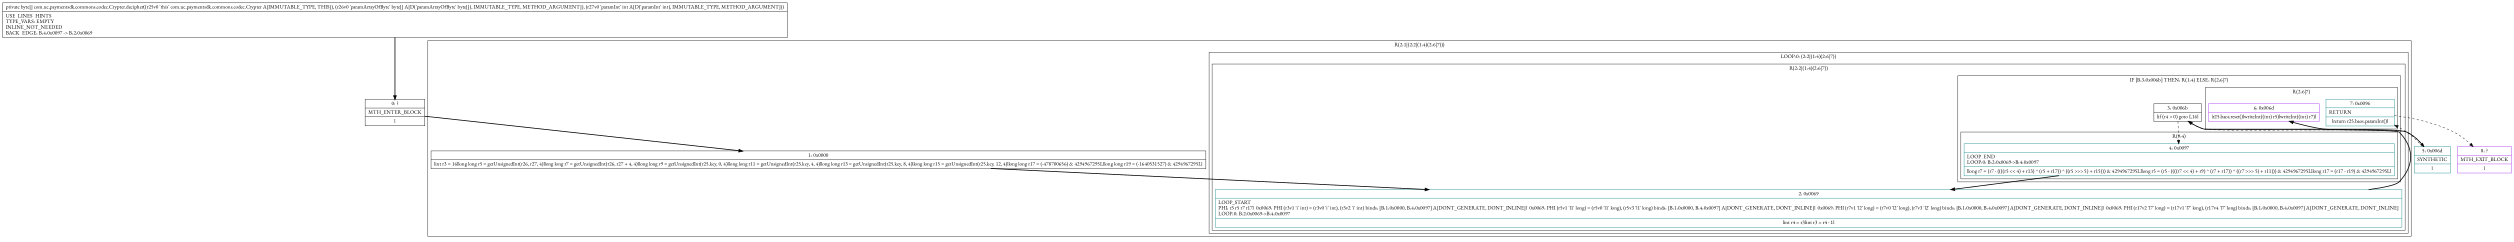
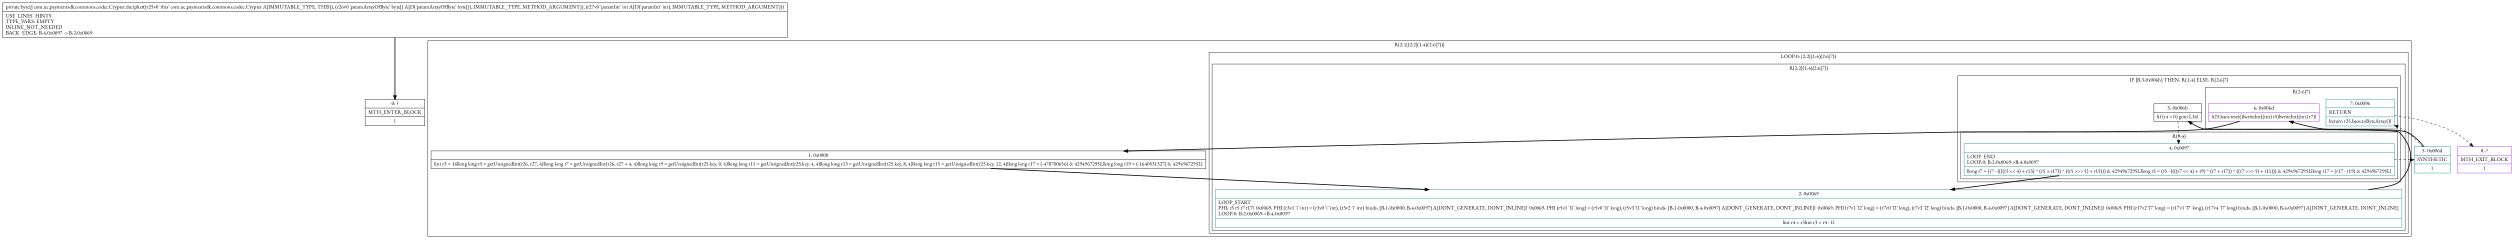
node "7: 0x0096": text "lreturn r25.baos.paramInt()l" -> "lreturn r25.baos.toByteArray()l"
edge "3: 0x006b" -> "5: 0x006d": now "4: 0x0097" -> "5: 0x006d"
edge "0: ?" -> "1: 0x0000": now "6: 0x006d" -> "1: 0x0000"
